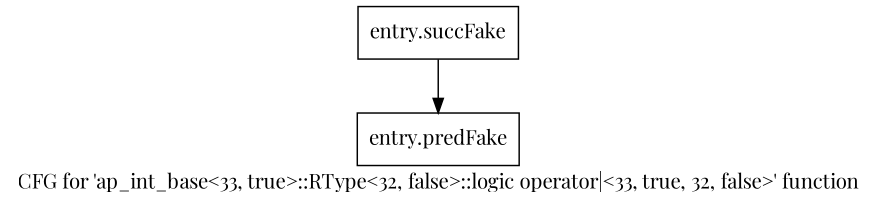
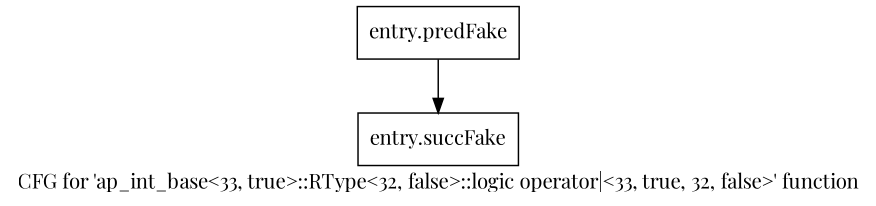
edge "entry.succFake" -> "entry.predFake": reversed
